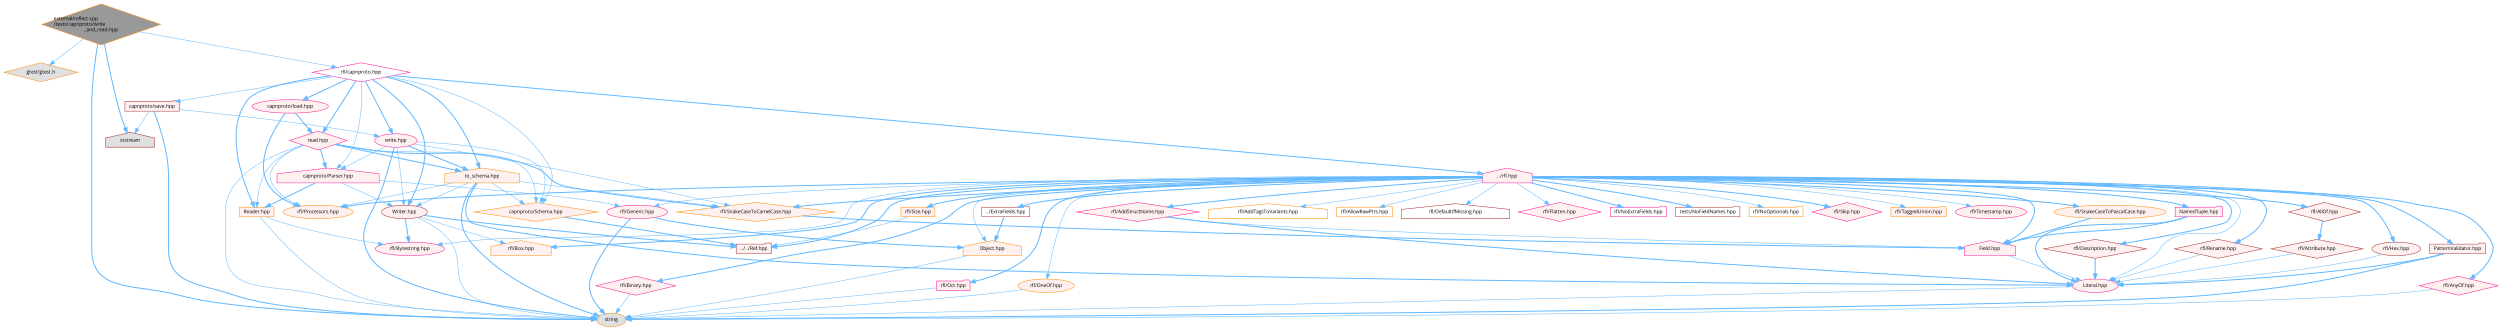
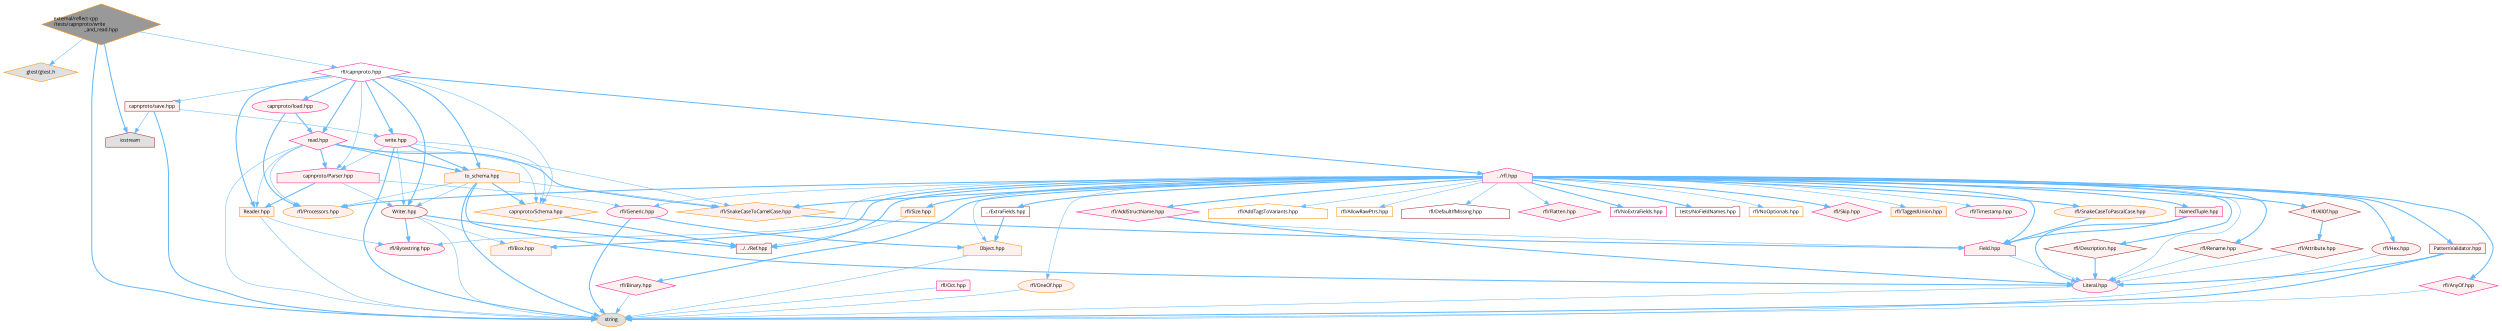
edge "../rfl.hpp" -> "rfl/Oct.hpp": removed
edge "to_schema.hpp" -> "capnproto/Schema.hpp": style solid -> bold
edge "rfl/Hex.hpp" -> "Literal.hpp": now "rfl/Hex.hpp" -> "string"
